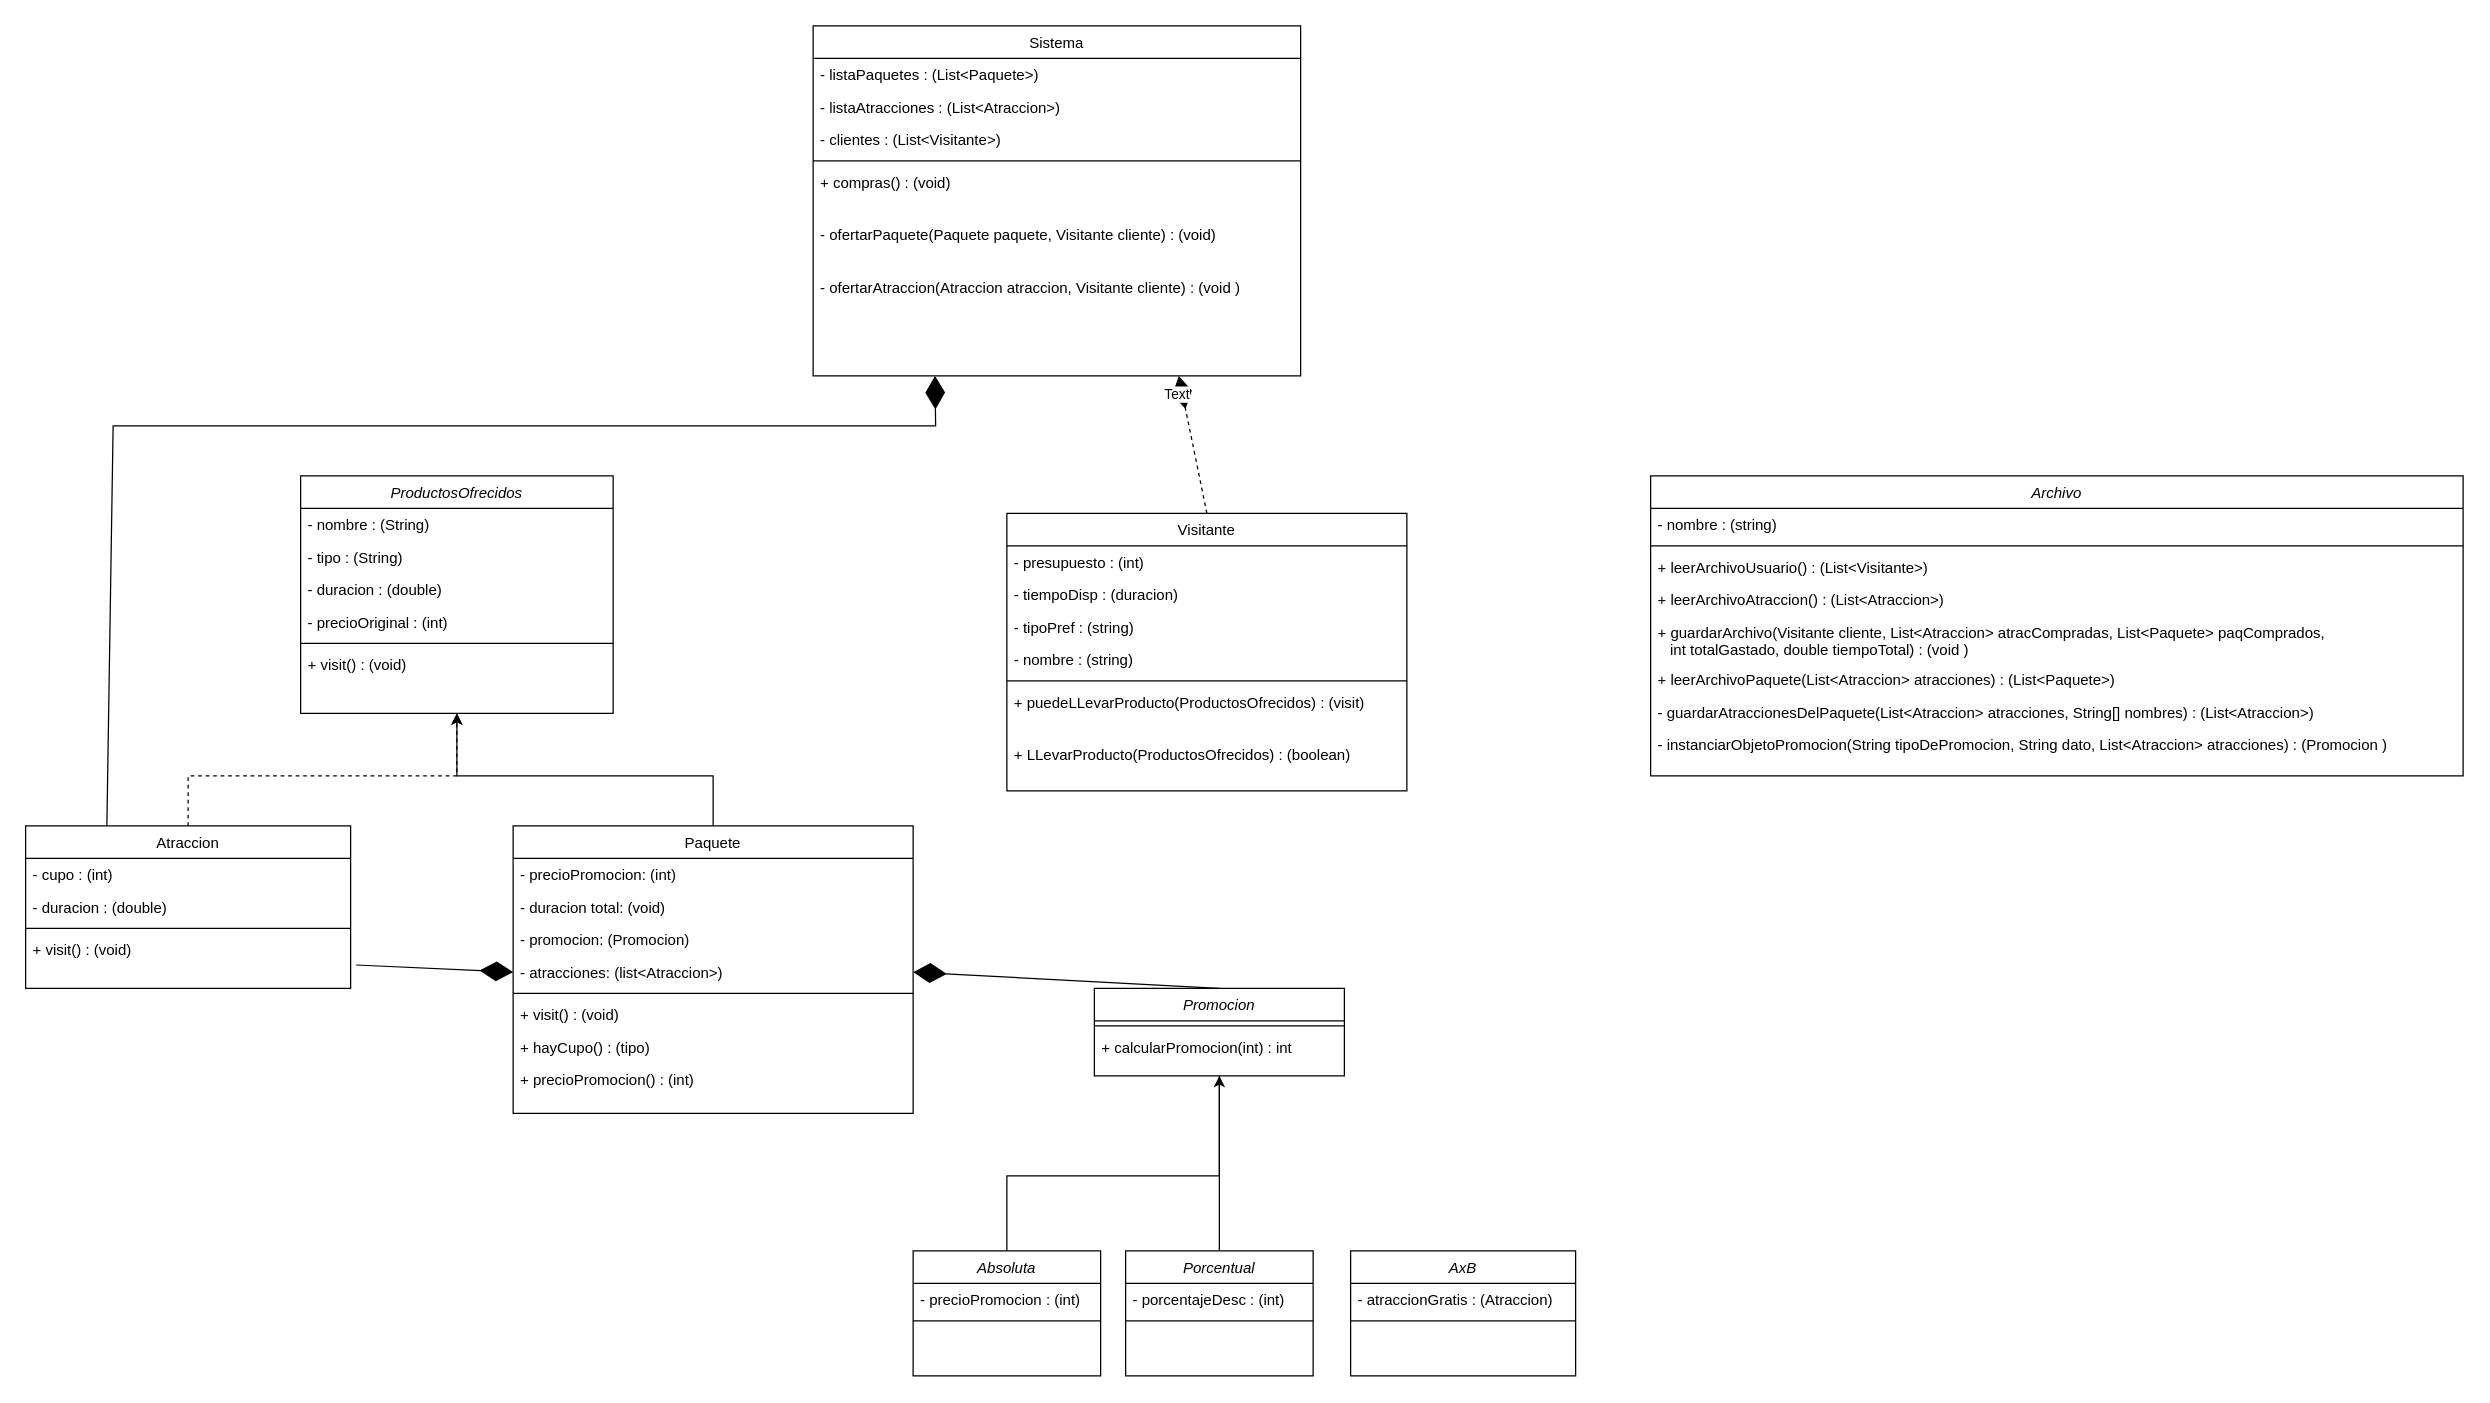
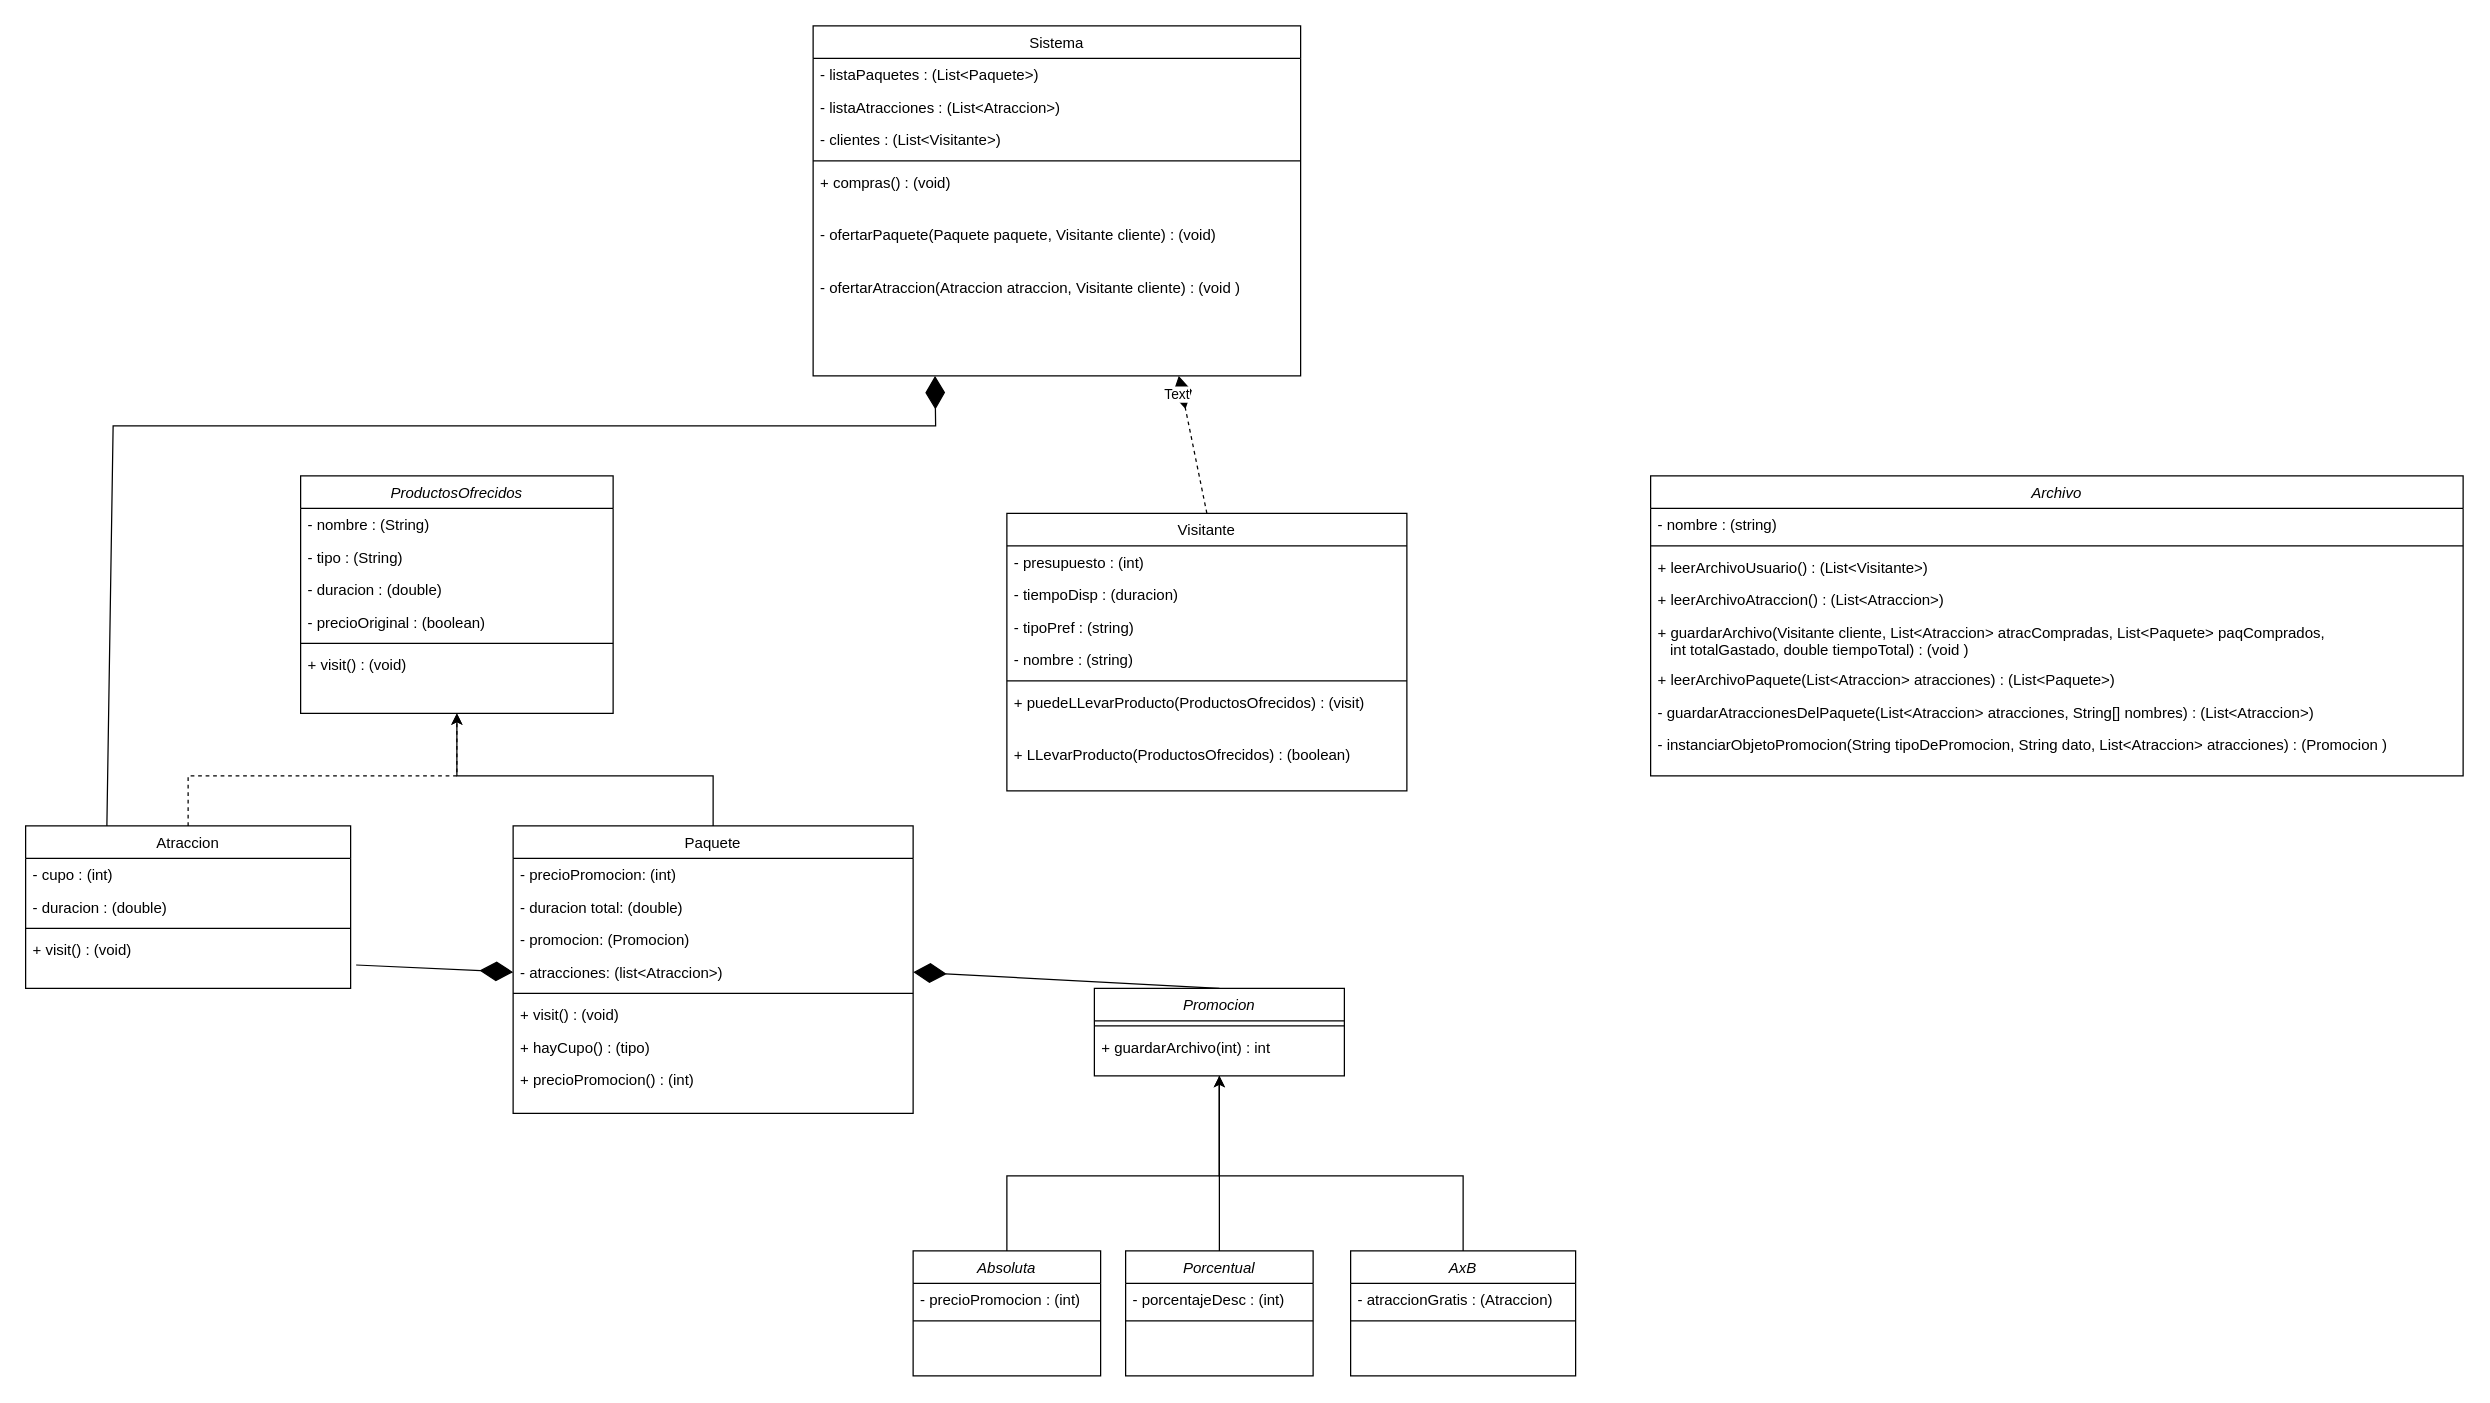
node "- precioOriginal : (int)": label "- precioOriginal : (int)" -> "- precioOriginal : (boolean)"
node "- duracion total: (void)": label "- duracion total: (void)" -> "- duracion total: (double)"
node "+ calcularPromocion(int) : int": label "+ calcularPromocion(int) : int" -> "+ guardarArchivo(int) : int"
edge "AxB" -> "Promocion": added
